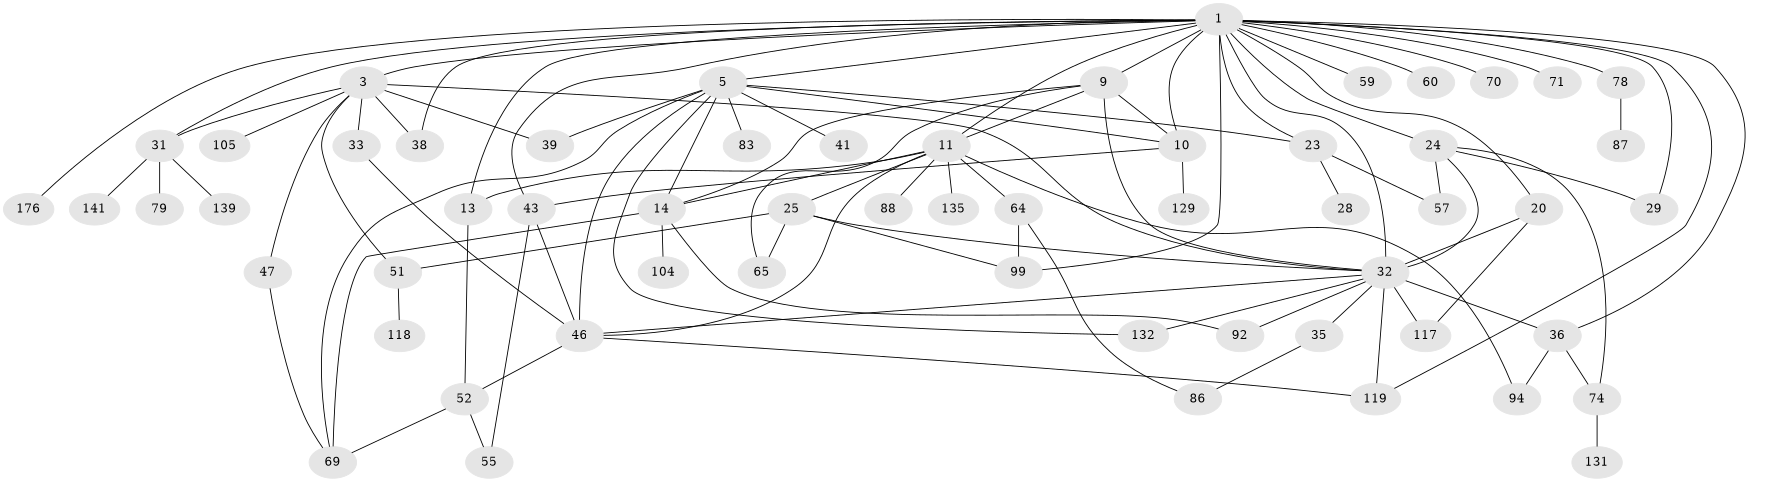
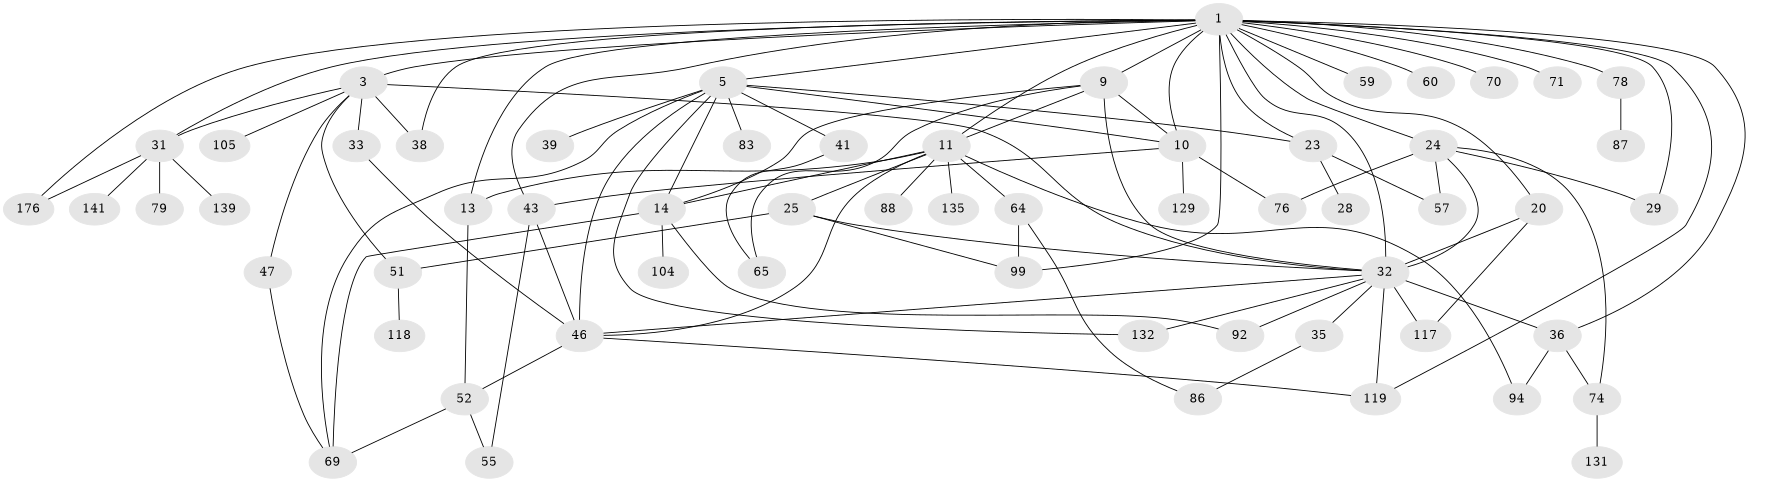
edge "3" -- "39": removed
edge "31" -- "176": added
node "76": added
edge "25" -- "65": now "41" -- "65"
